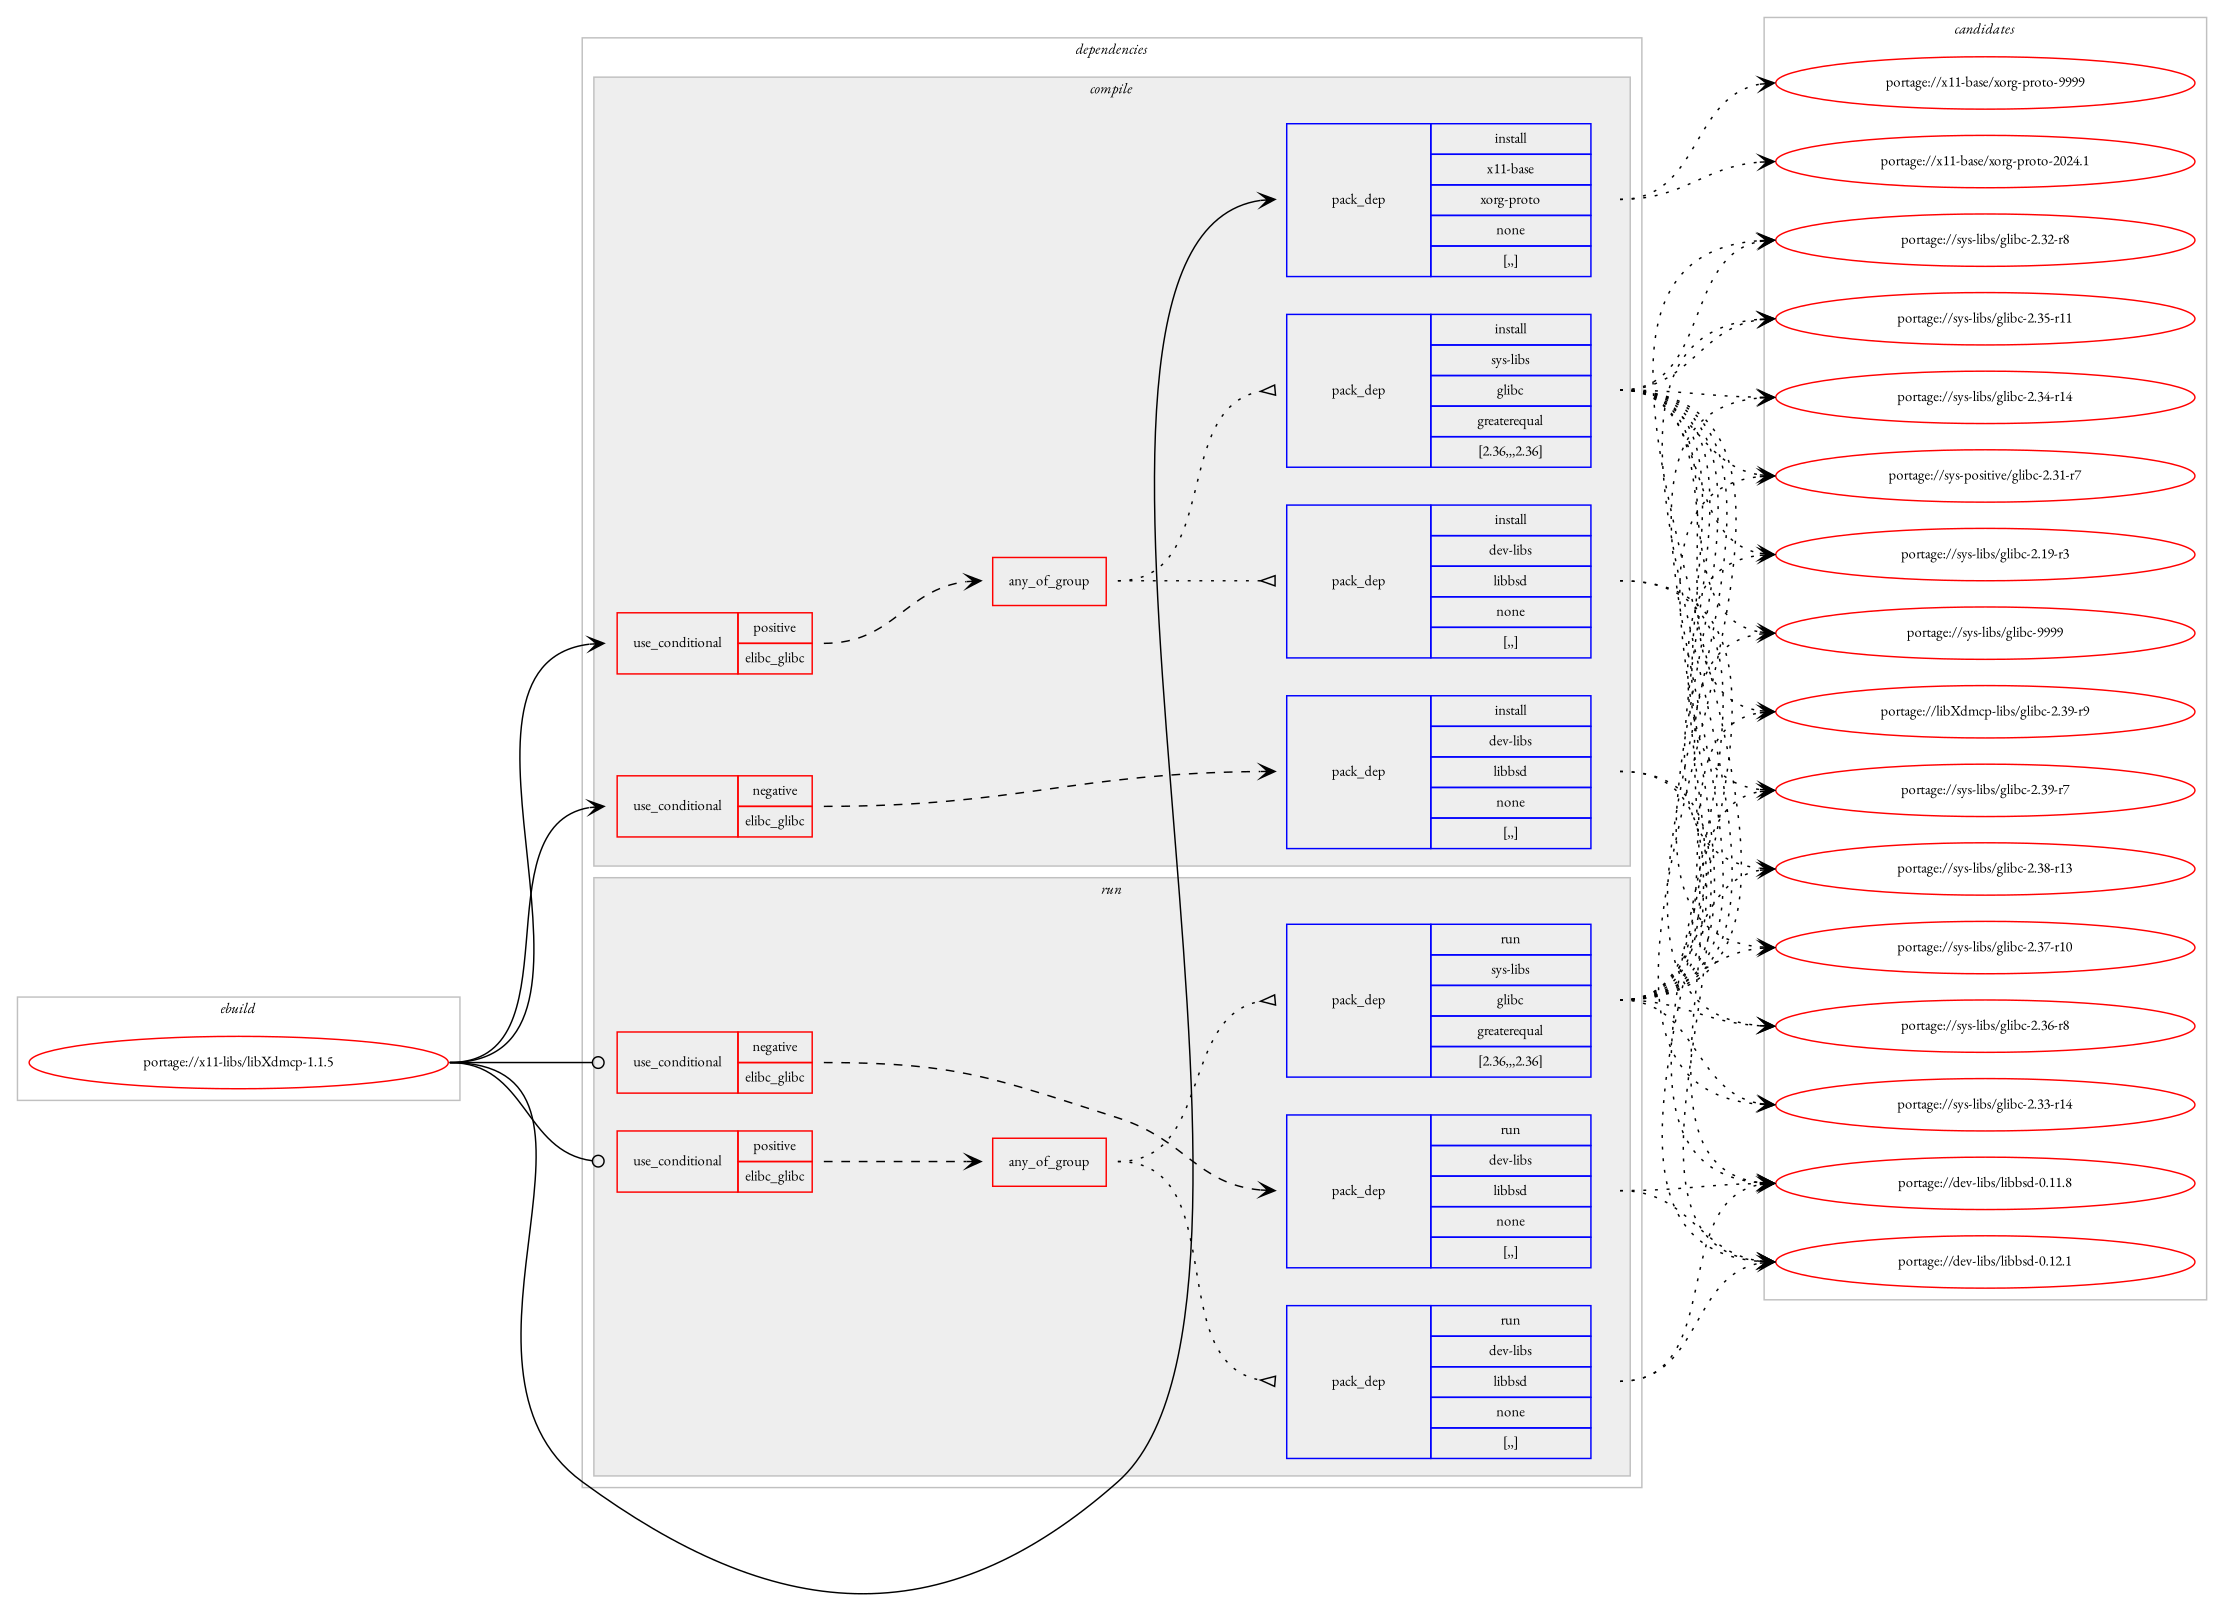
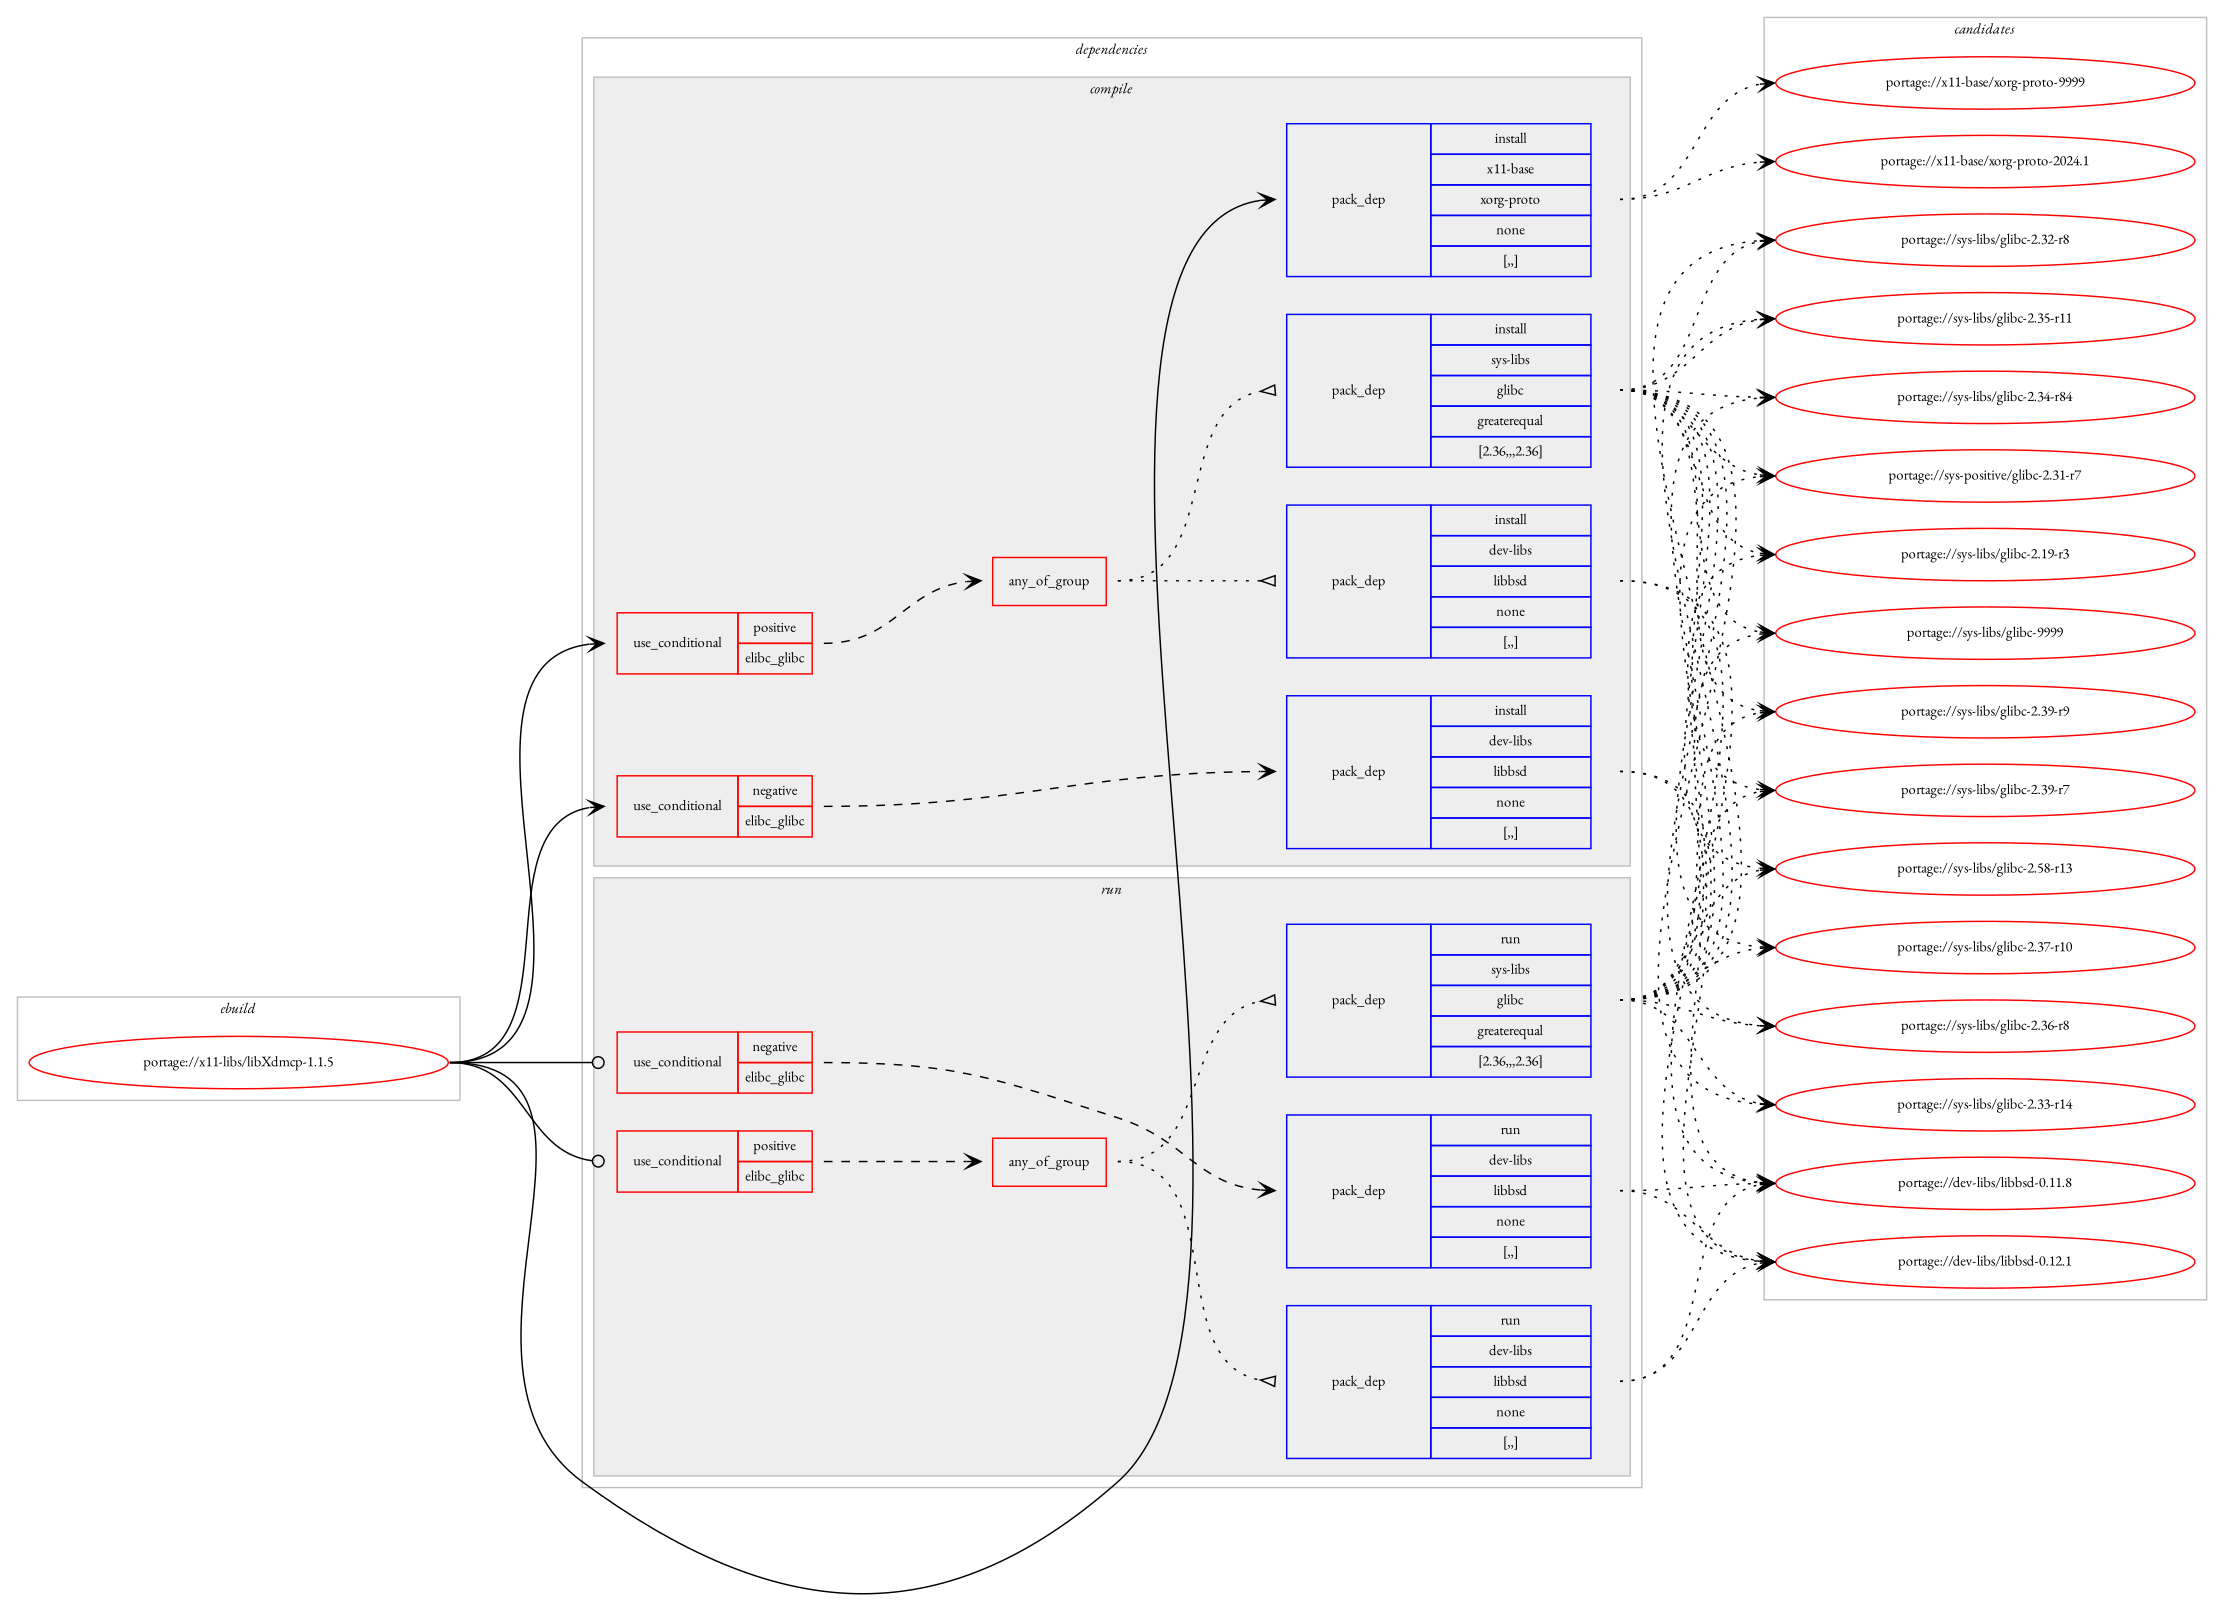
node "portage://sys-libs/glibc-2.34-r14": label "portage://sys-libs/glibc-2.34-r14" -> "portage://sys-libs/glibc-2.34-r84"
node "portage://libXdmcp-libs/glibc-2.39-r9": label "portage://libXdmcp-libs/glibc-2.39-r9" -> "portage://sys-libs/glibc-2.39-r9"
node "portage://sys-libs/glibc-2.38-r13": label "portage://sys-libs/glibc-2.38-r13" -> "portage://sys-libs/glibc-2.58-r13"
